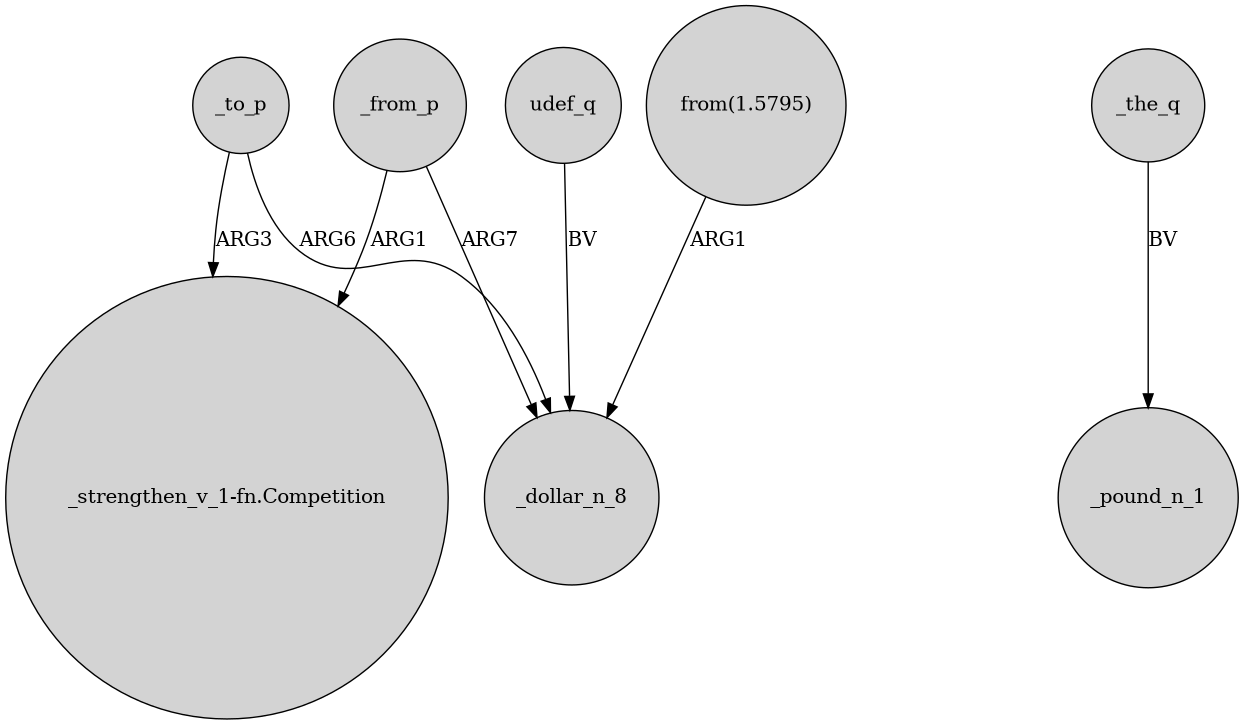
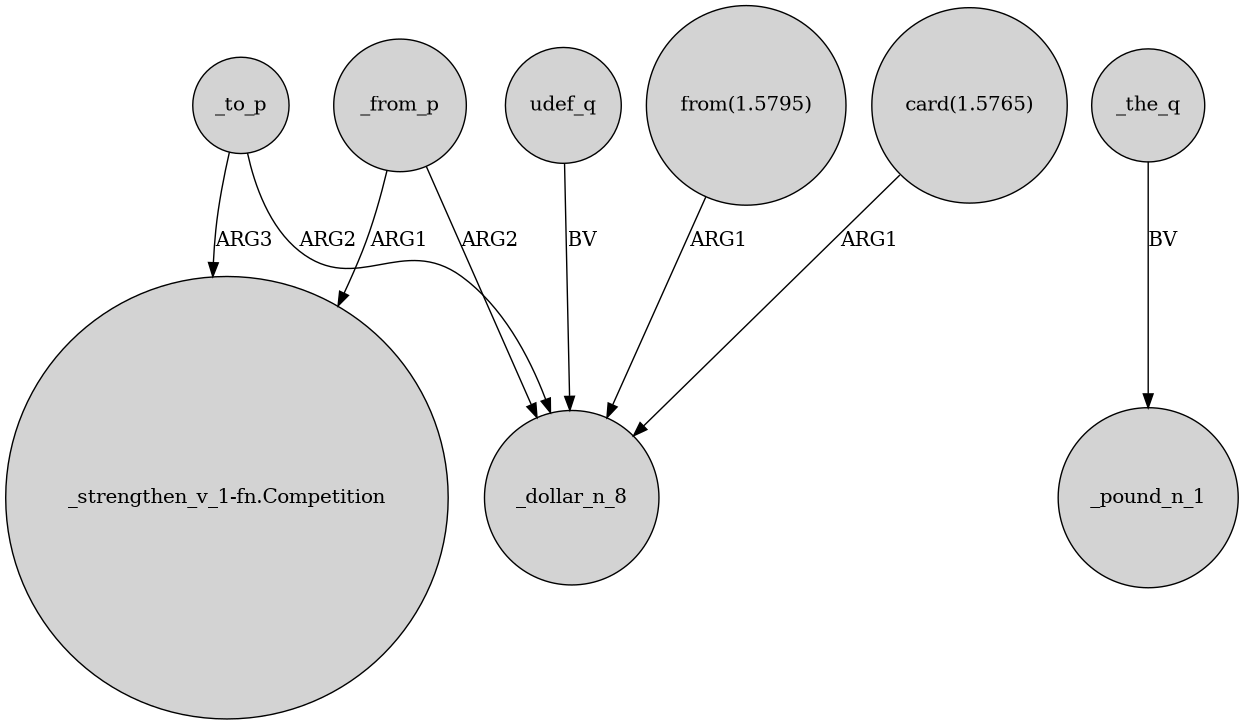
node "card(1.5765)": added
edge "_to_p" -> "_dollar_n_8": label "ARG6" -> "ARG2"
edge "_from_p" -> "_dollar_n_8": label "ARG7" -> "ARG2"
